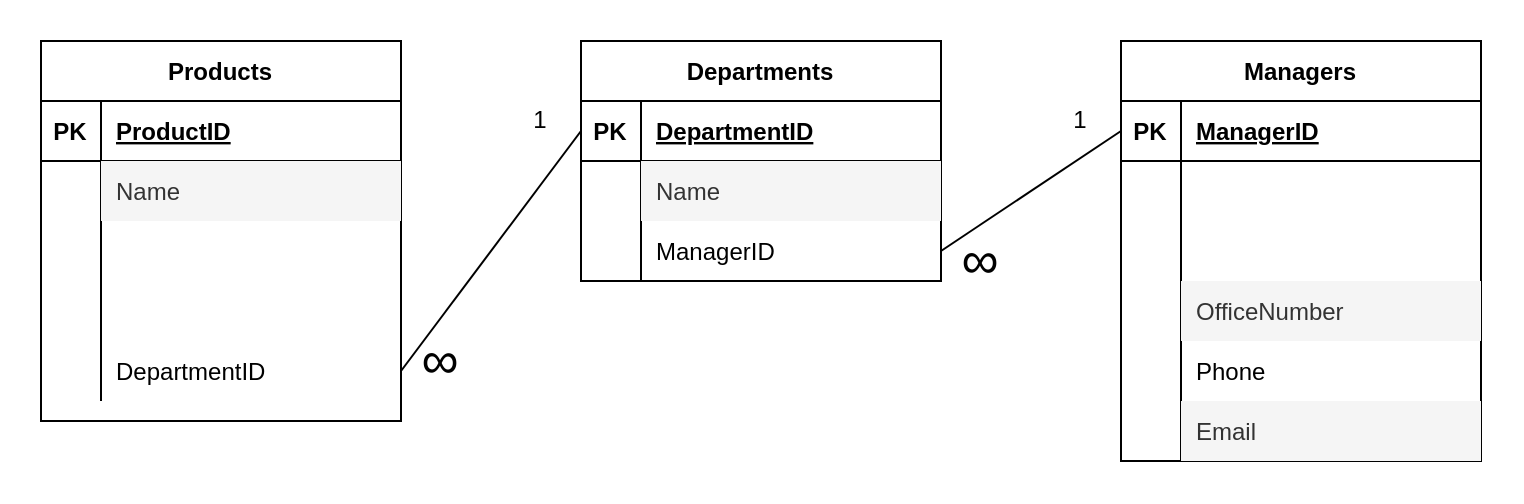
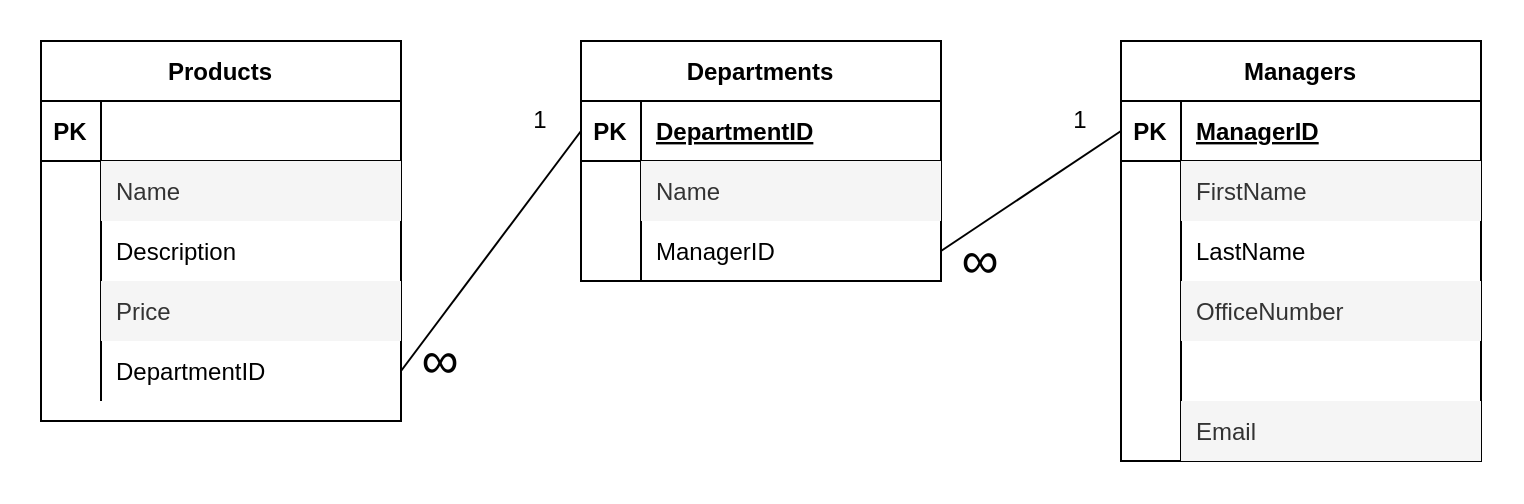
node "ProductID": removed
node "FirstName": added
node "Description": added
node "LastName": added
node "Price": added
node "Phone": removed
